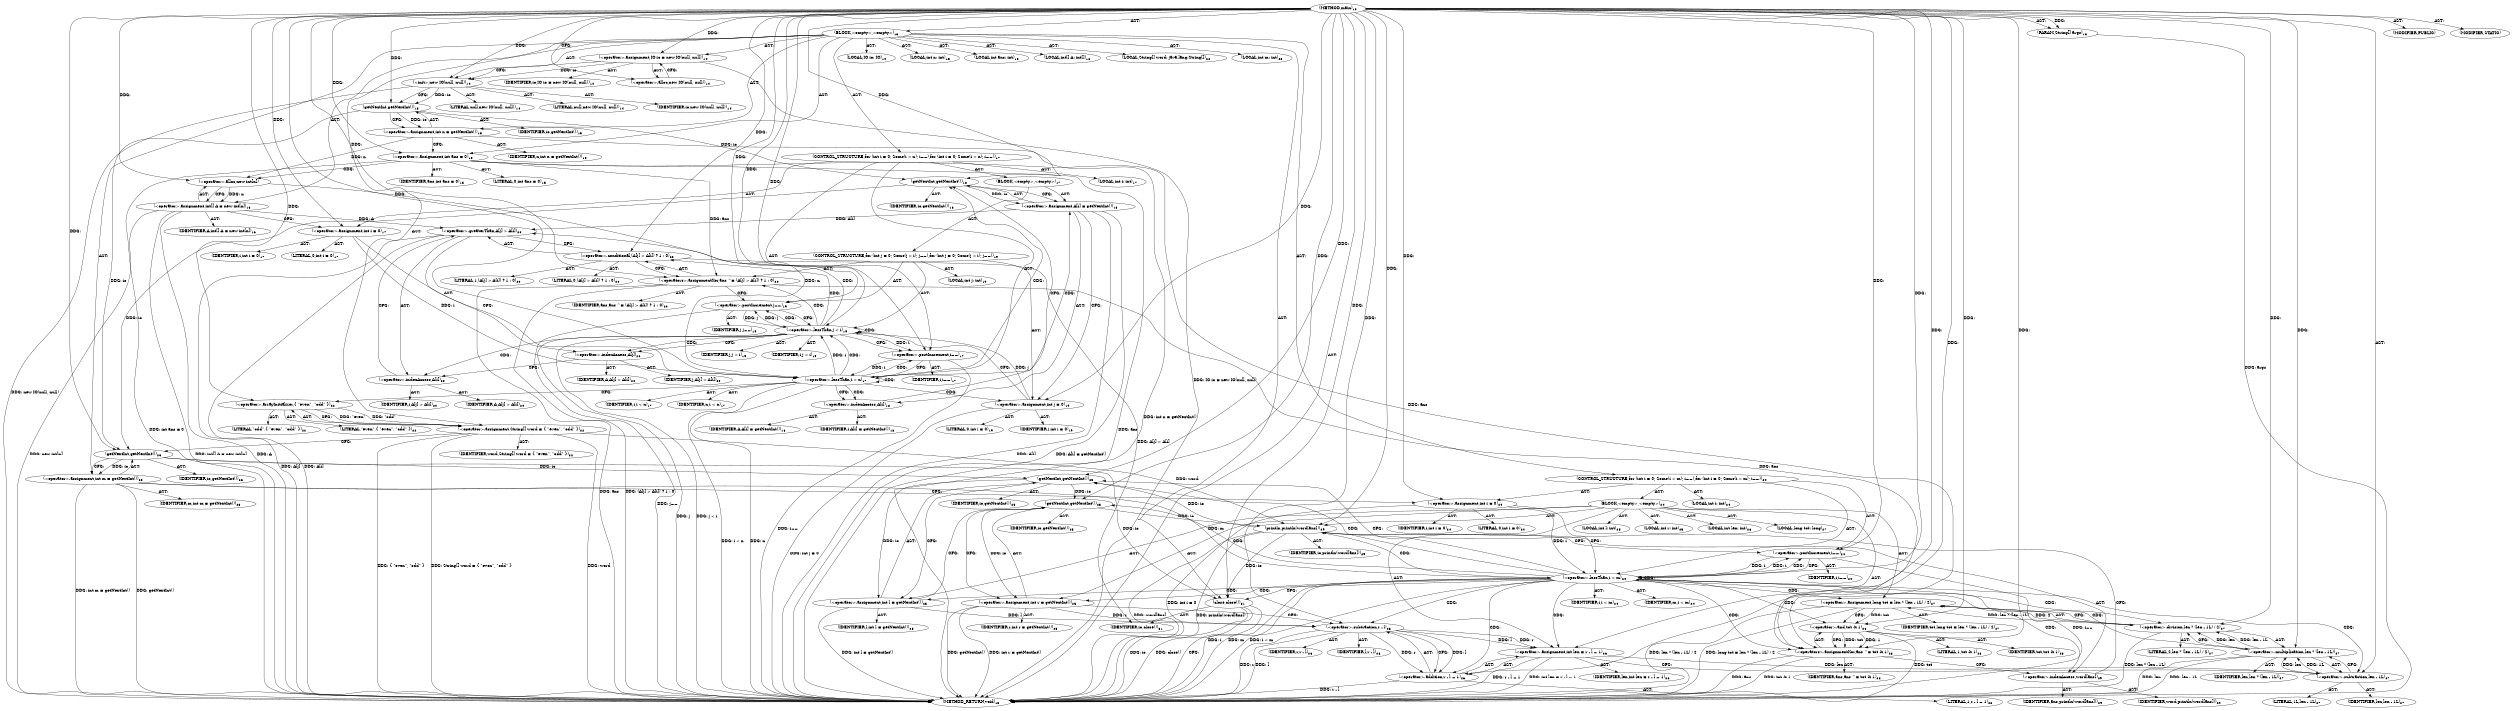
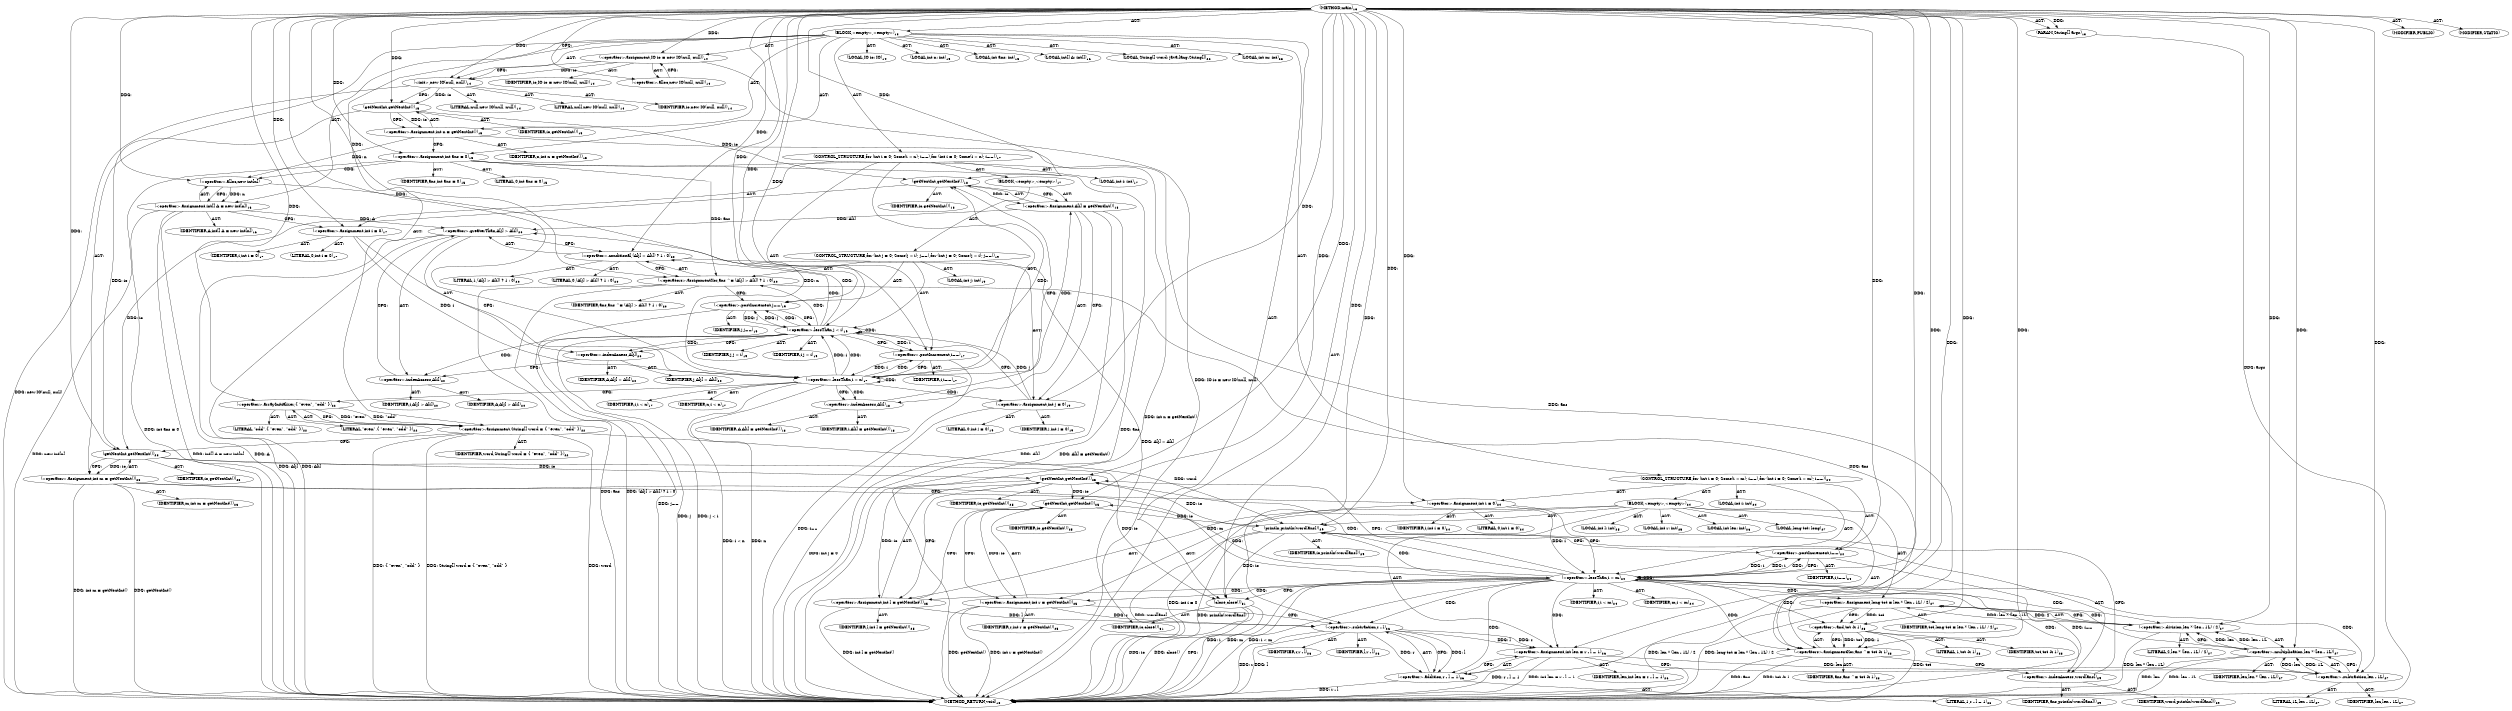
edge "(METHOD,main)" -> "(<operator>.subtraction,len - 1L)": label "AST: " -> "DDG: "
edge "(<operator>.addition,r - l + 1)" -> "(<operator>.assignment,int len = r - l + 1)": label "AST: " -> "CFG: "
